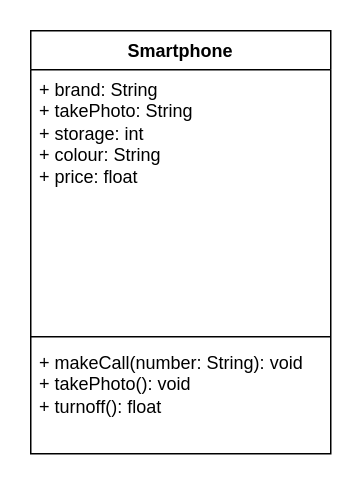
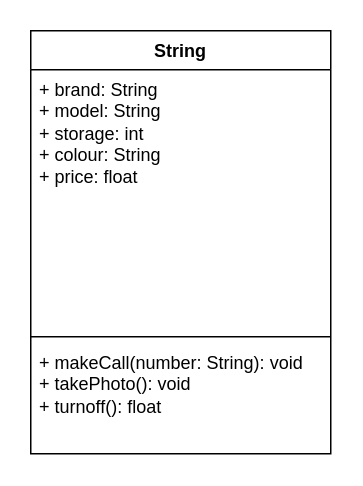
node "Smartphone": label "Smartphone" -> "String"
node "+ brand: String + takePhoto: String + storage: int + colour: String + price: float": label "+ brand: String + takePhoto: String + storage: int + colour: String + price: float" -> "+ brand: String + model: String + storage: int + colour: String + price: float"
